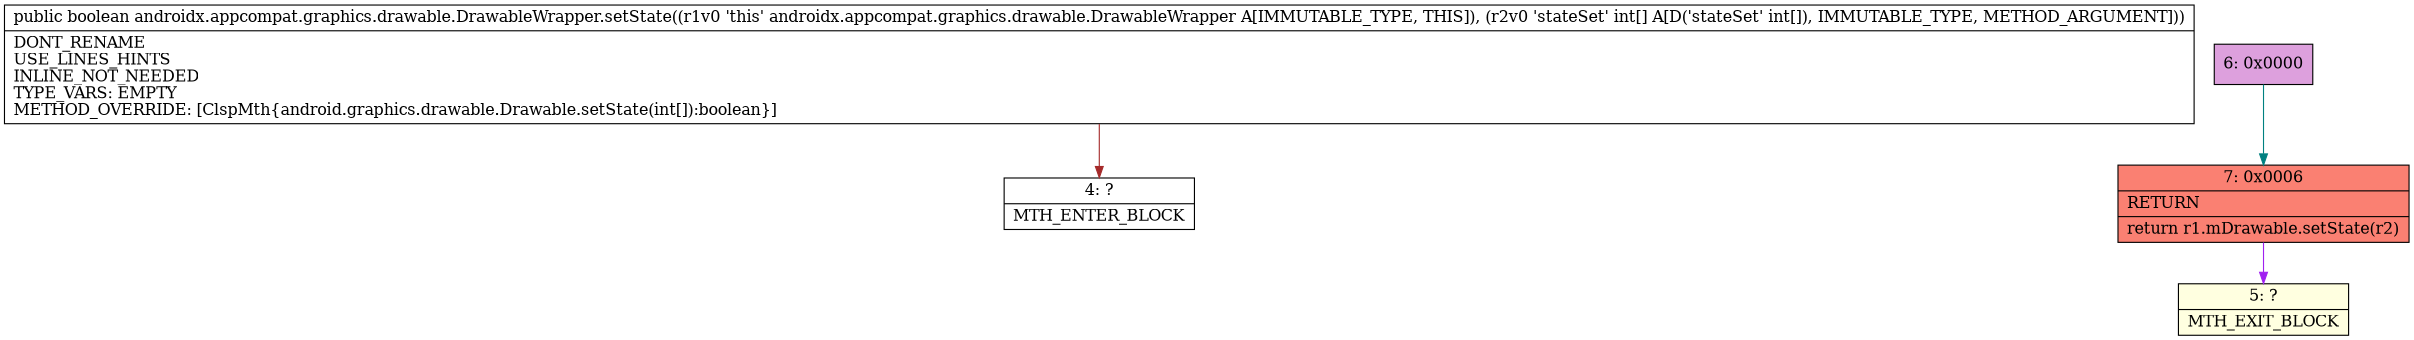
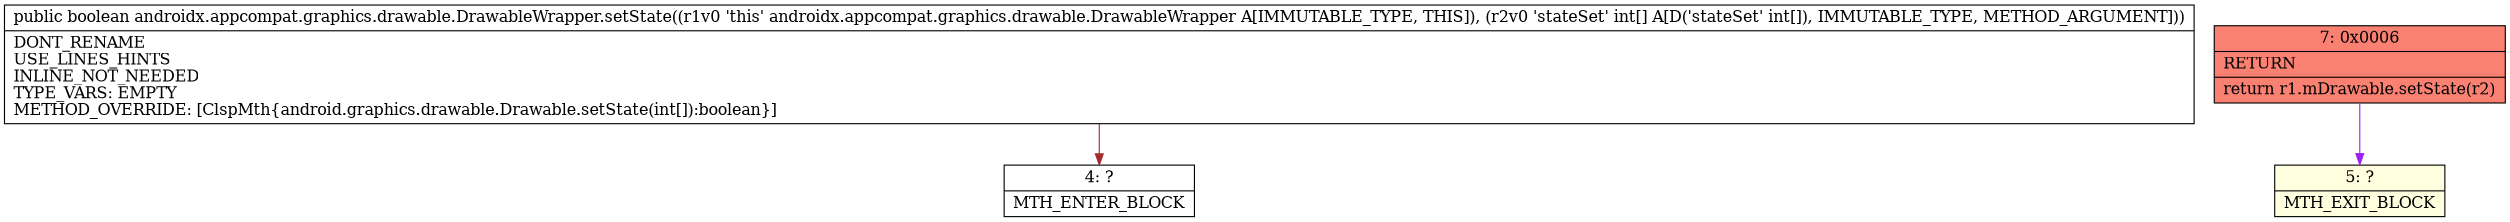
node "6: 0x0000": removed
